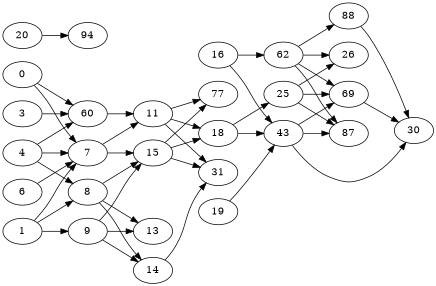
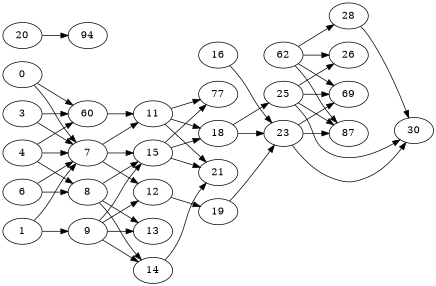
node "88": label "88" -> "28"
edge "16" -> "62": removed
edge "69" -> "30": now "25" -> "30"
edge "3" -> "7": added
node "43": label "43" -> "23"
node "31": label "31" -> "21"
node "12": added
edge "1" -> "8": now "6" -> "8"
